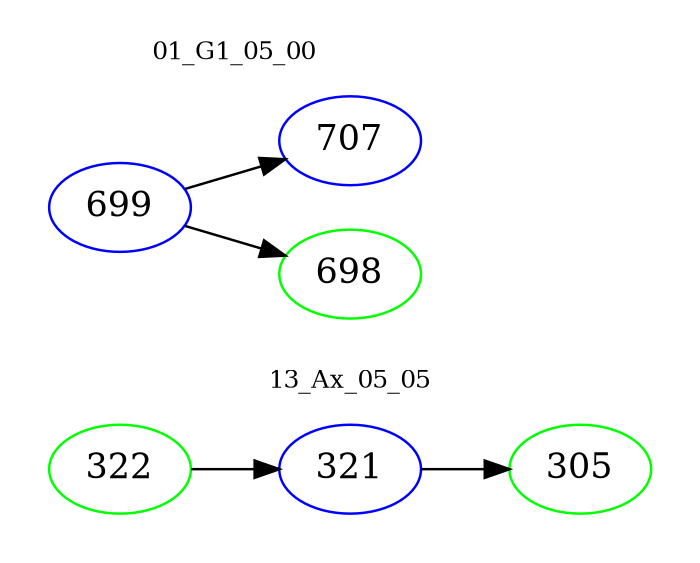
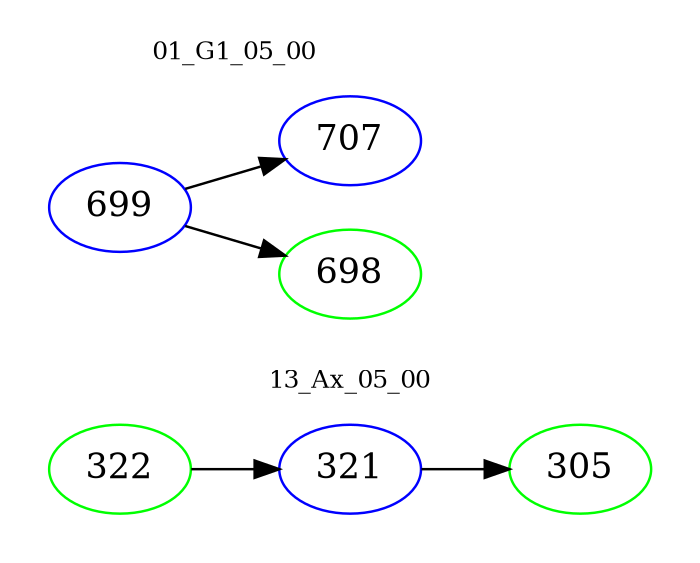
cluster "13_Ax_05_05": label "13_Ax_05_05" -> "13_Ax_05_00"
